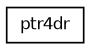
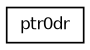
node "ptr4dr": label "ptr4dr" -> "ptr0dr"
